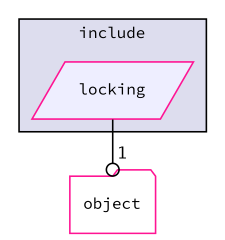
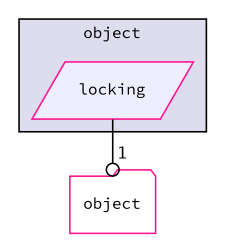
cluster "include": label "include" -> "object"
